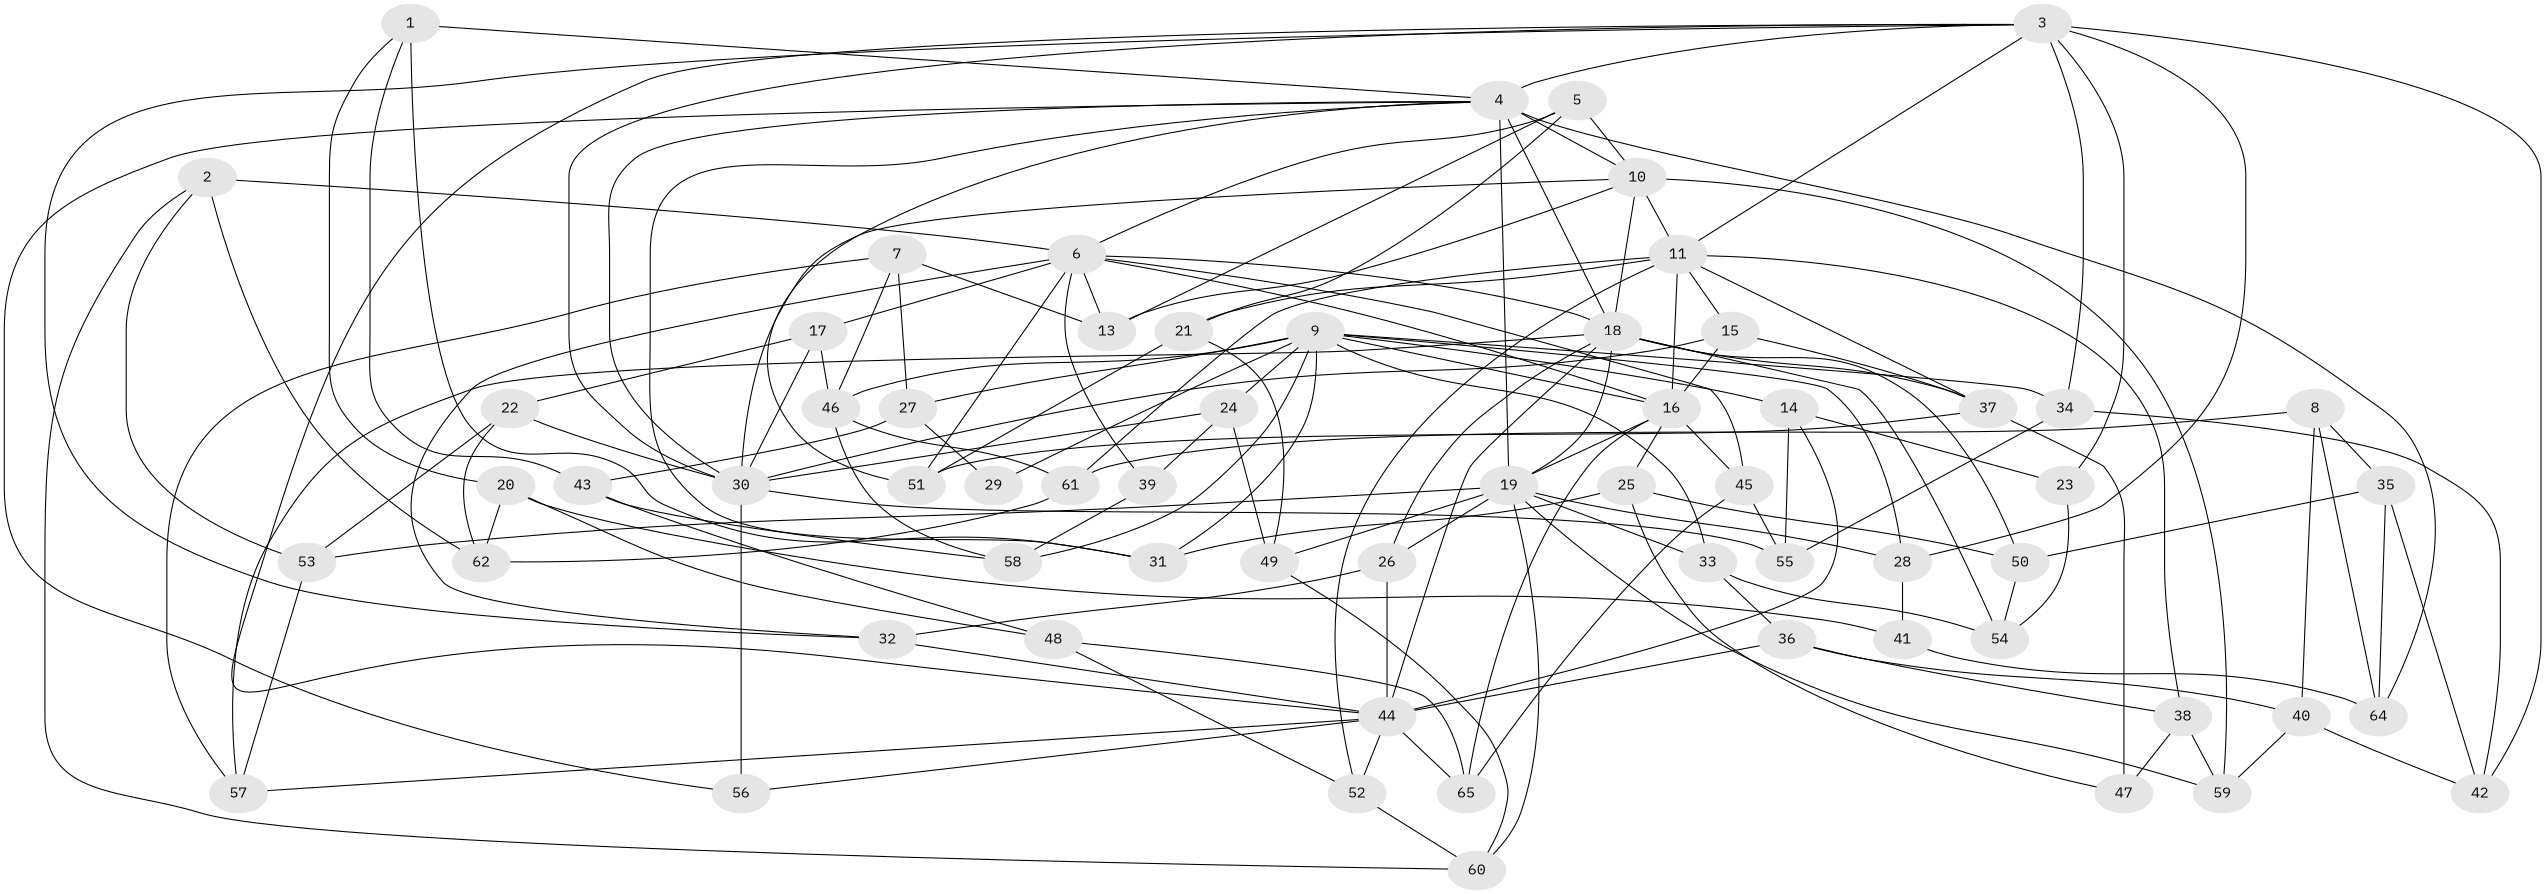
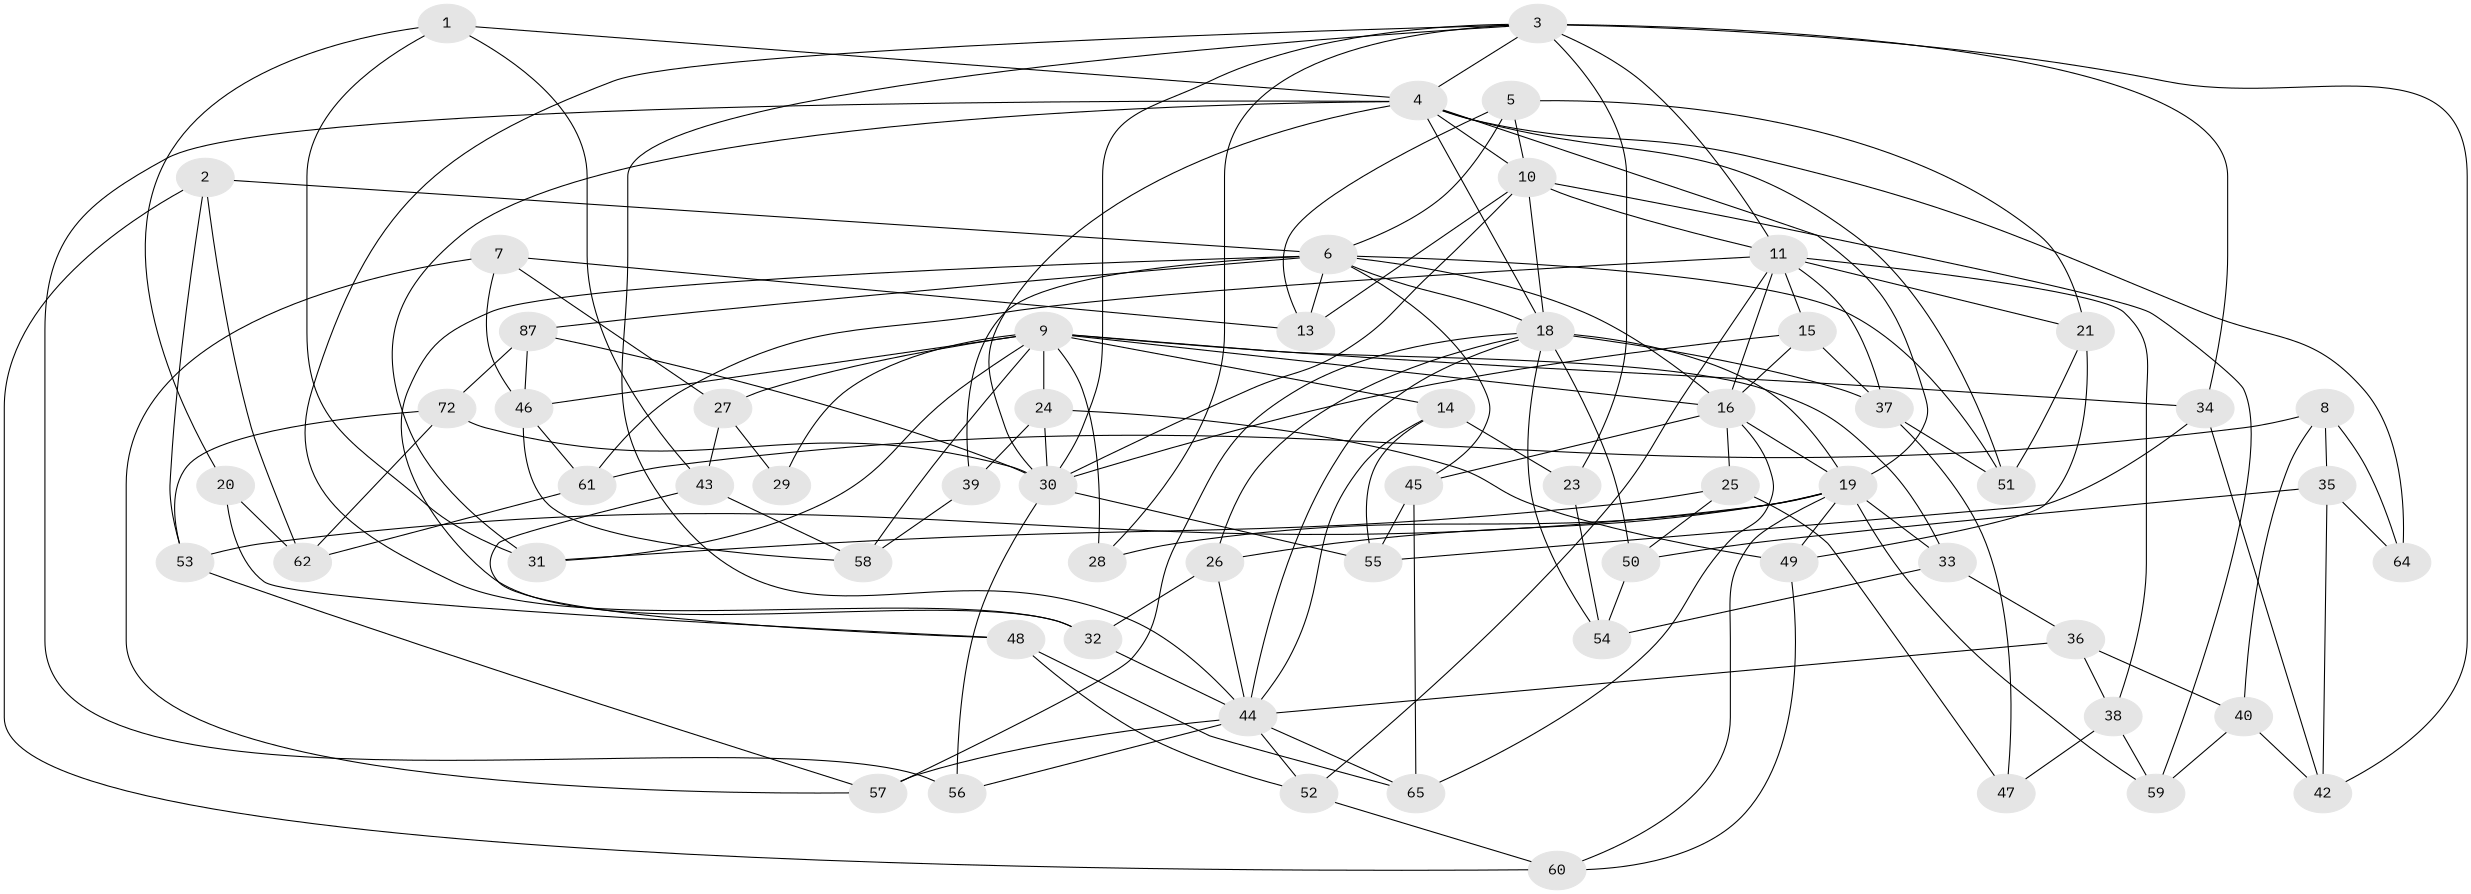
node "17": label "17" -> "87"
node "22": label "22" -> "72"
node "41": removed
